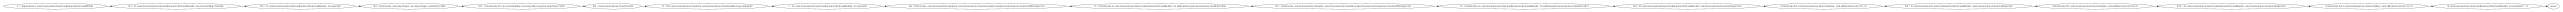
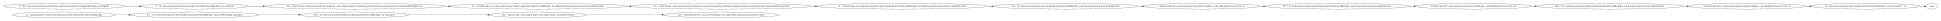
node "$r4 = (selectionresolution.ClassData) $r3": removed
